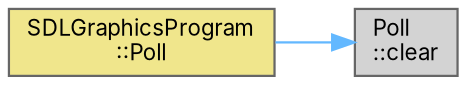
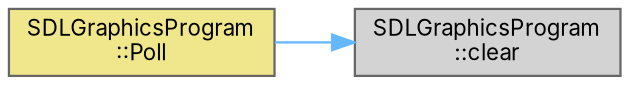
node "Poll ::clear": label "Poll ::clear" -> "SDLGraphicsProgram ::clear"
